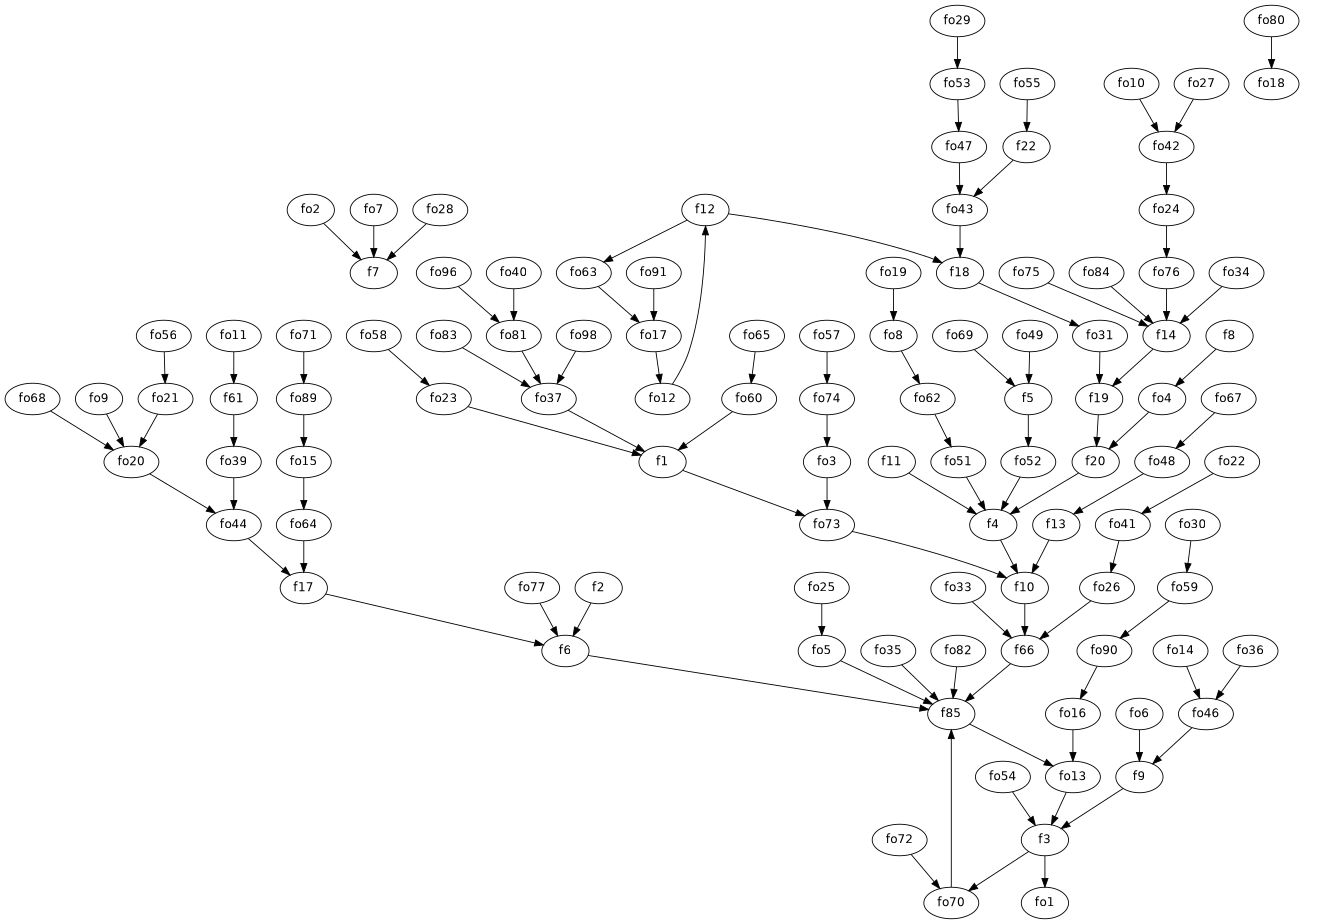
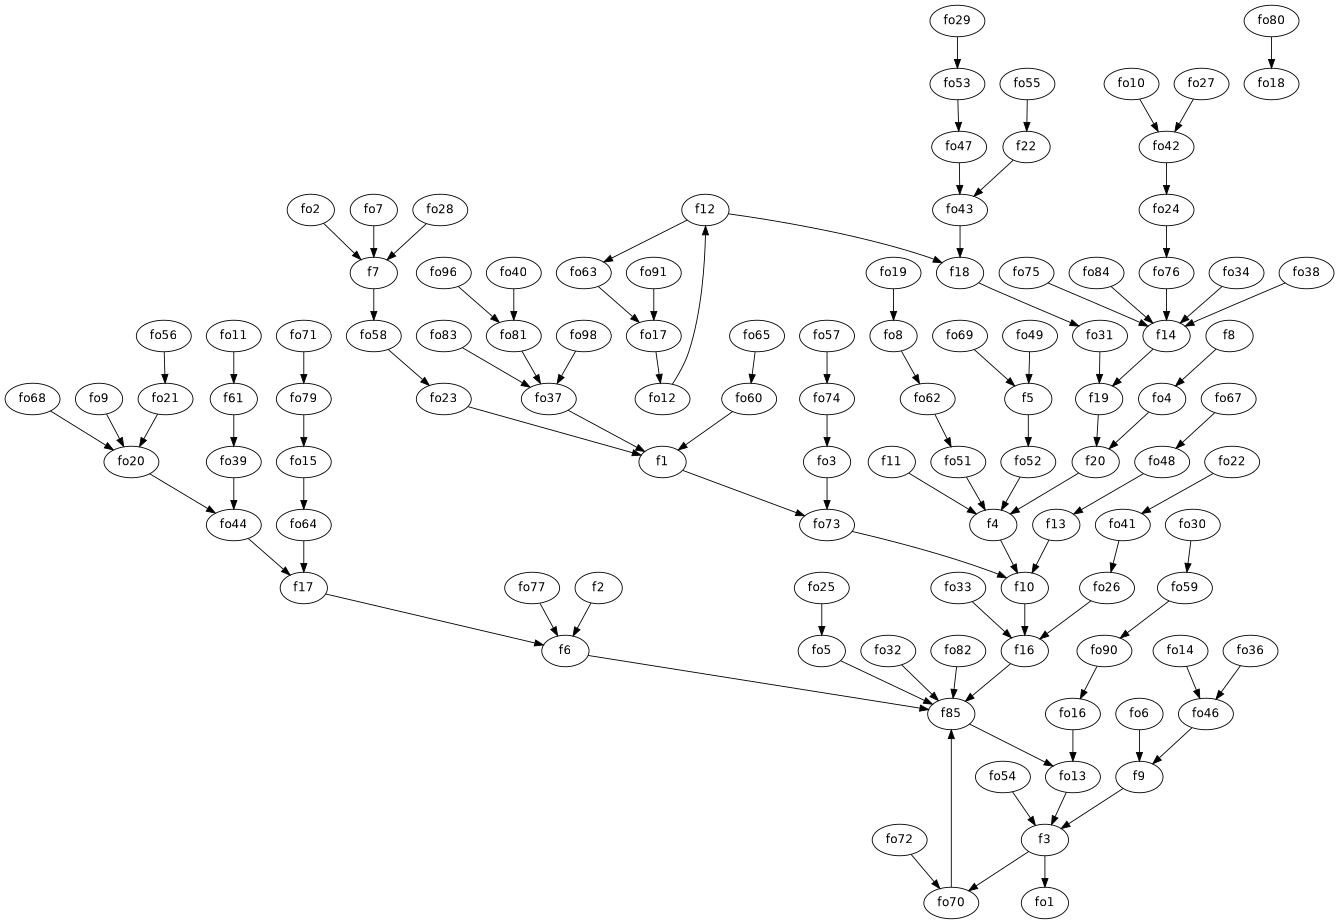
node "fo38": added
edge "f7" -> "fo58": added
node "fo89": label "fo89" -> "fo79"
node "fo35": label "fo35" -> "fo32"
node "f66": label "f66" -> "f16"
